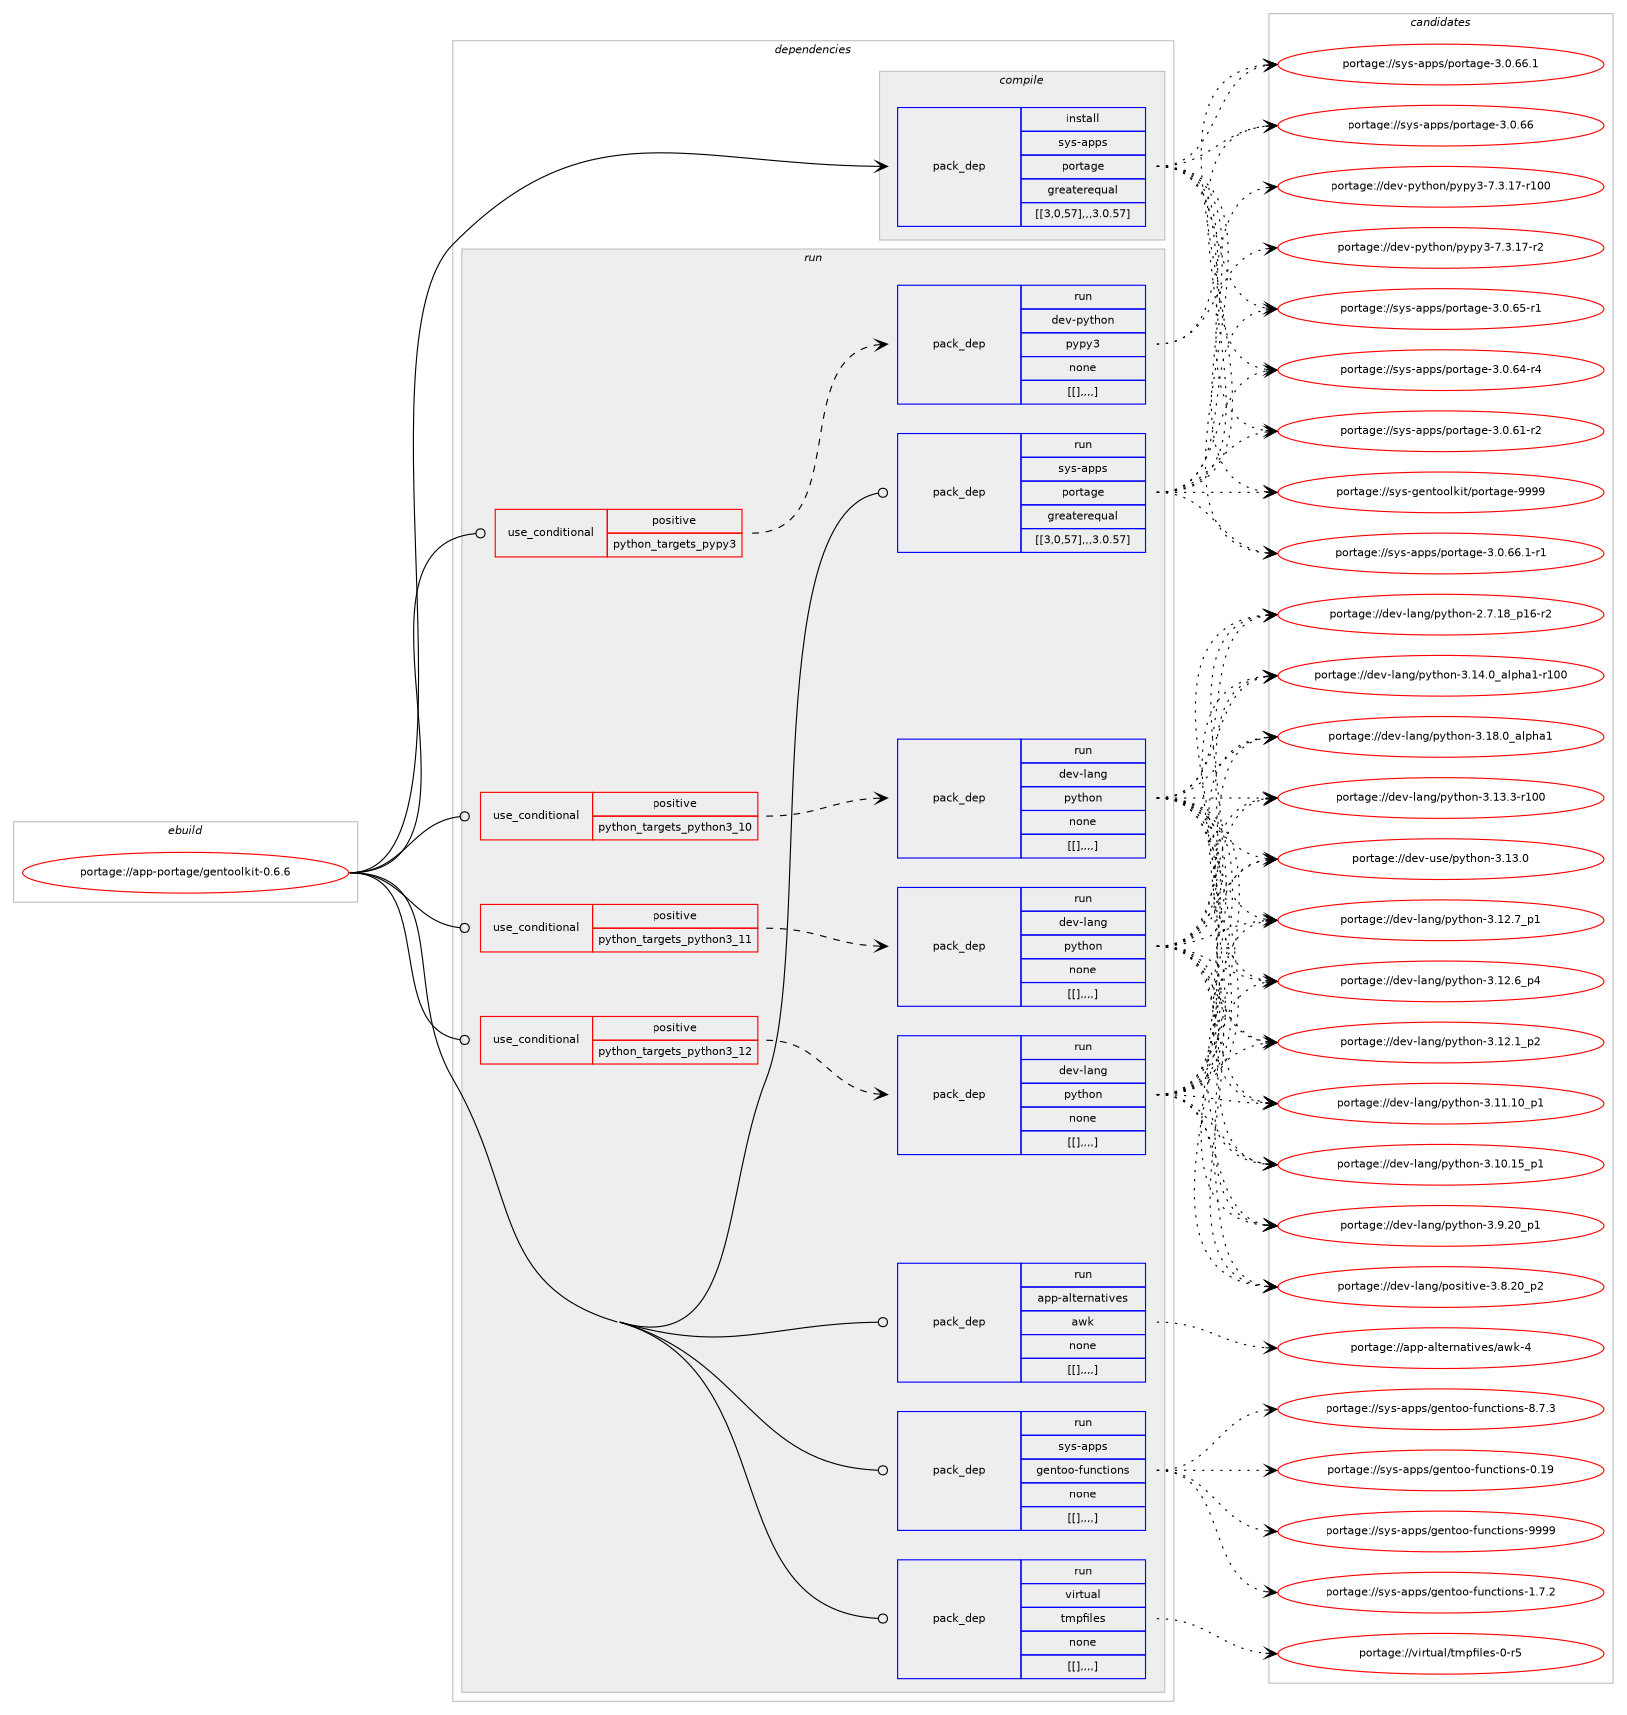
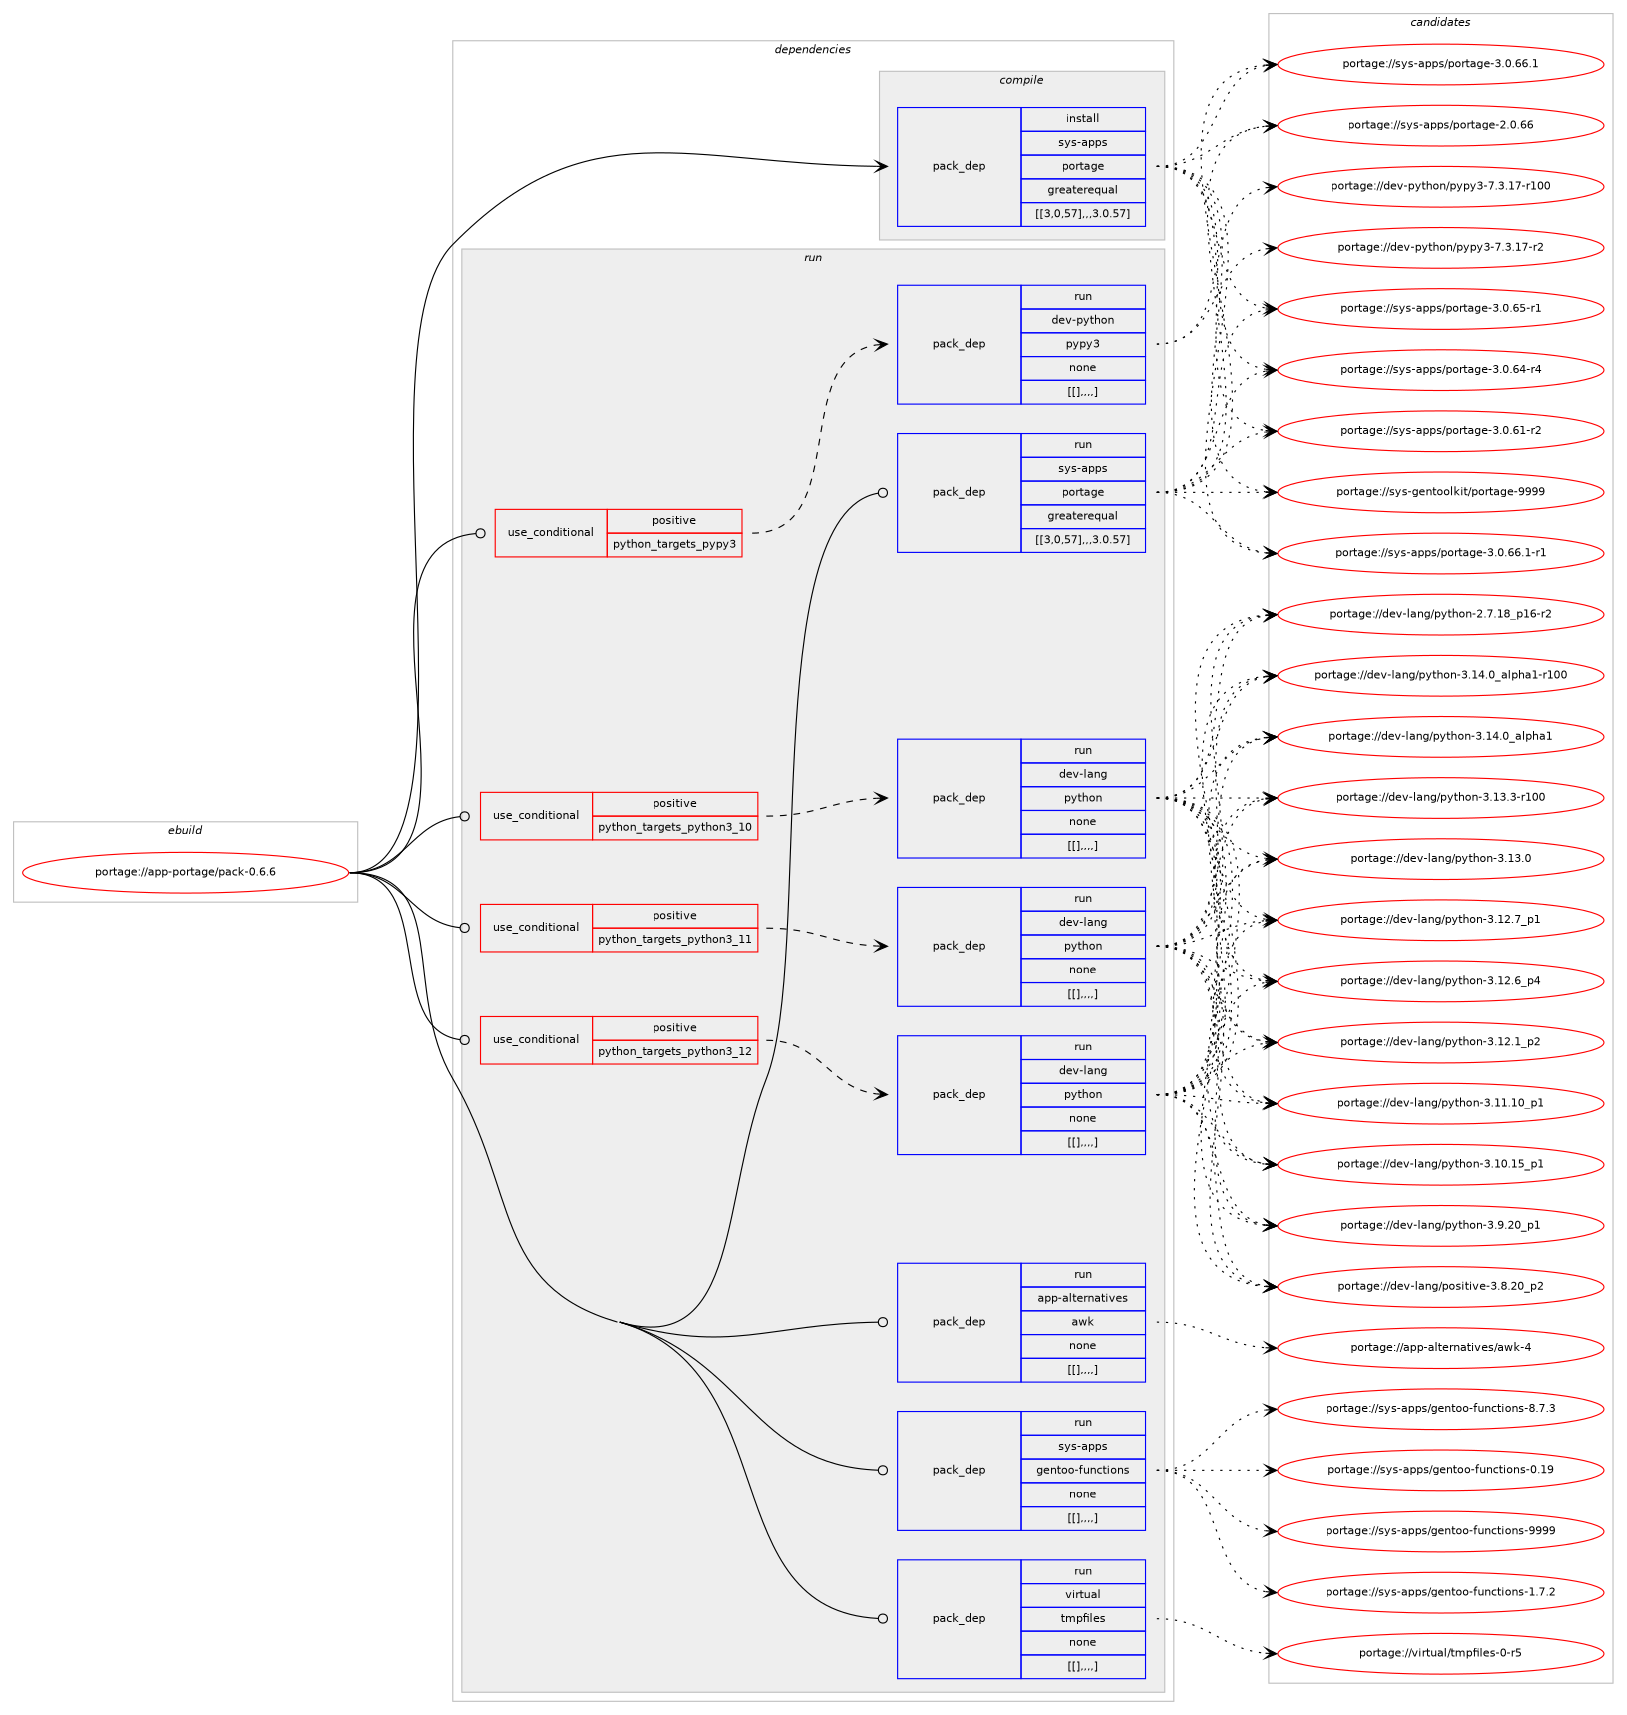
node "portage://sys-apps/portage-3.0.66": label "portage://sys-apps/portage-3.0.66" -> "portage://sys-apps/portage-2.0.66"
node "portage://dev-lang/python-3.18.0_alpha1": label "portage://dev-lang/python-3.18.0_alpha1" -> "portage://dev-lang/python-3.14.0_alpha1"
node "portage://dev-use/python-3.13.0": label "portage://dev-use/python-3.13.0" -> "portage://dev-lang/python-3.13.0"
node "portage://app-portage/gentoolkit-0.6.6": label "portage://app-portage/gentoolkit-0.6.6" -> "portage://app-portage/pack-0.6.6"
